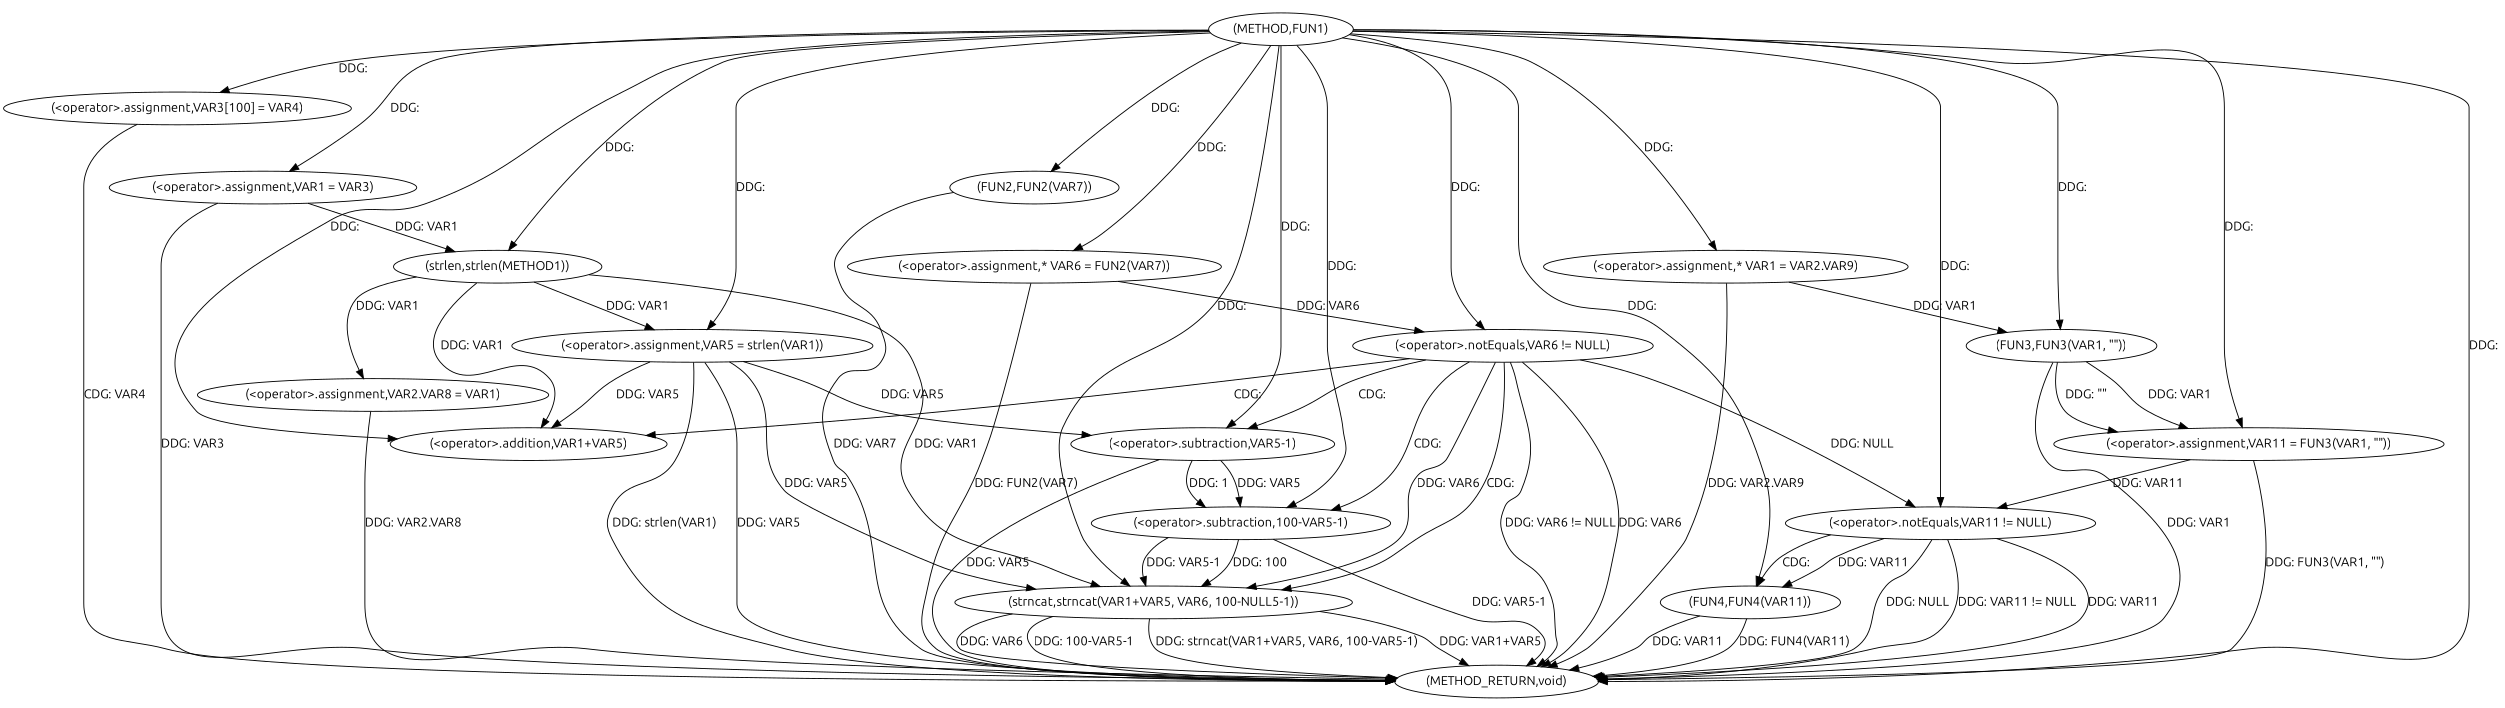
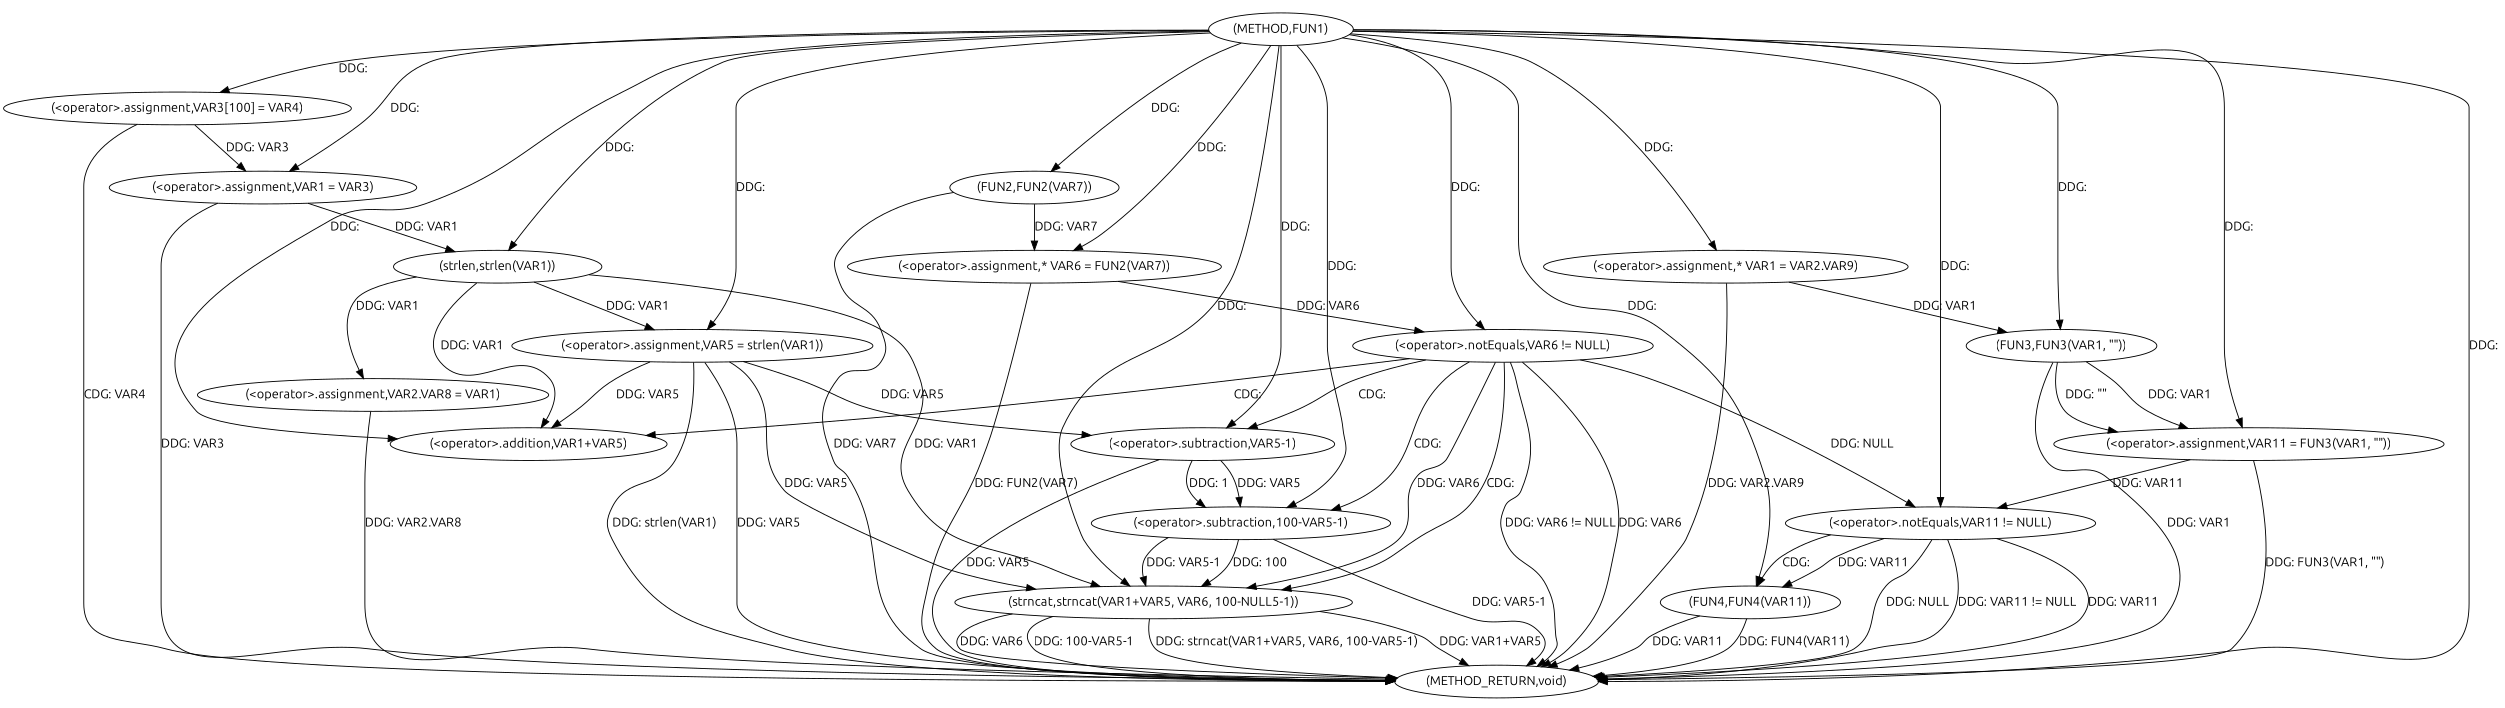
edge "(<operator>.assignment,VAR3[100] = VAR4)" -> "(<operator>.assignment,VAR1 = VAR3)": added, label "DDG: VAR3"
edge "(FUN2,FUN2(VAR7))" -> "(<operator>.assignment,* VAR6 = FUN2(VAR7))": added, label "DDG: VAR7"
node "(strlen,strlen(METHOD1))": label "(strlen,strlen(METHOD1))" -> "(strlen,strlen(VAR1))"
